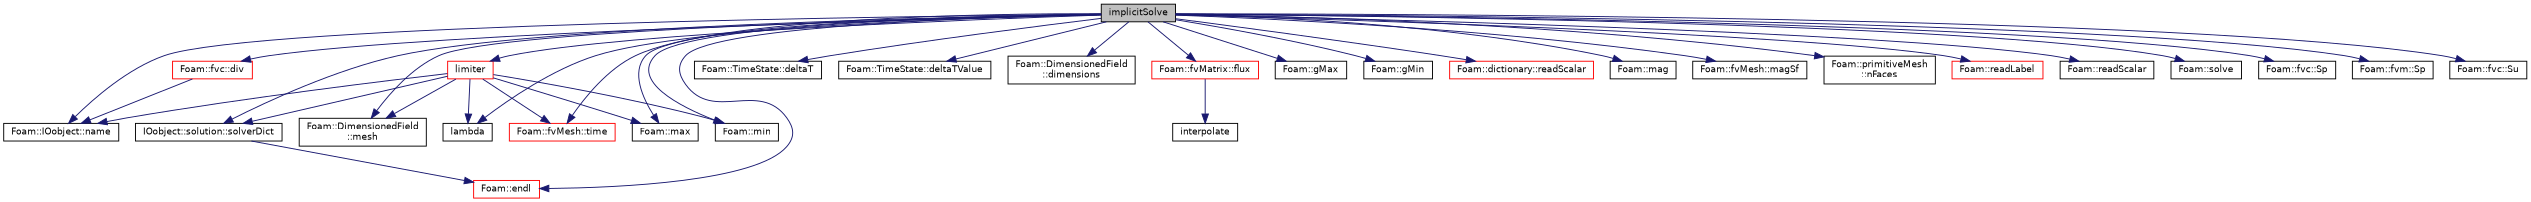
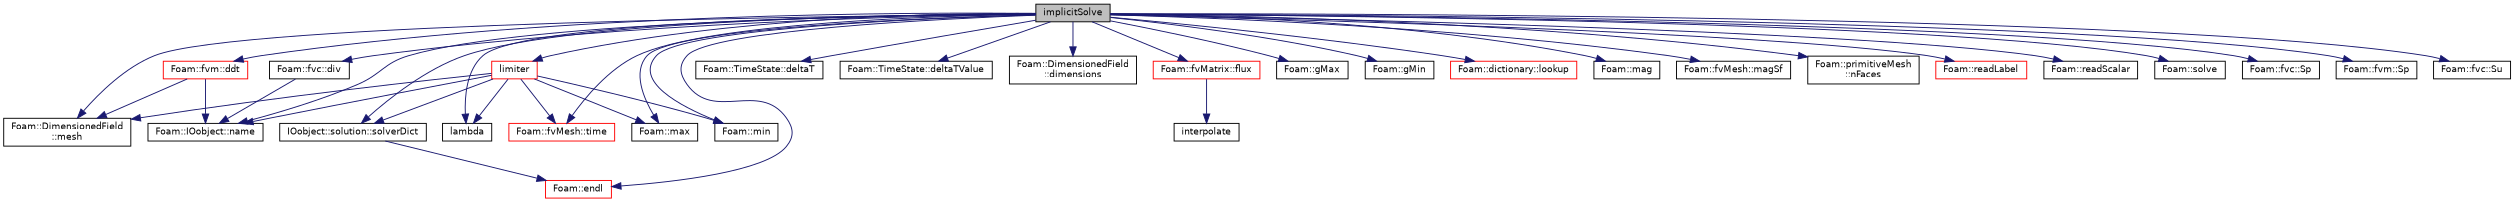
node "Foam::fvm::ddt": added
node "Foam::fvc::div": color red -> black
node "Foam::dictionary::readScalar": label "Foam::dictionary::readScalar" -> "Foam::dictionary::lookup"
